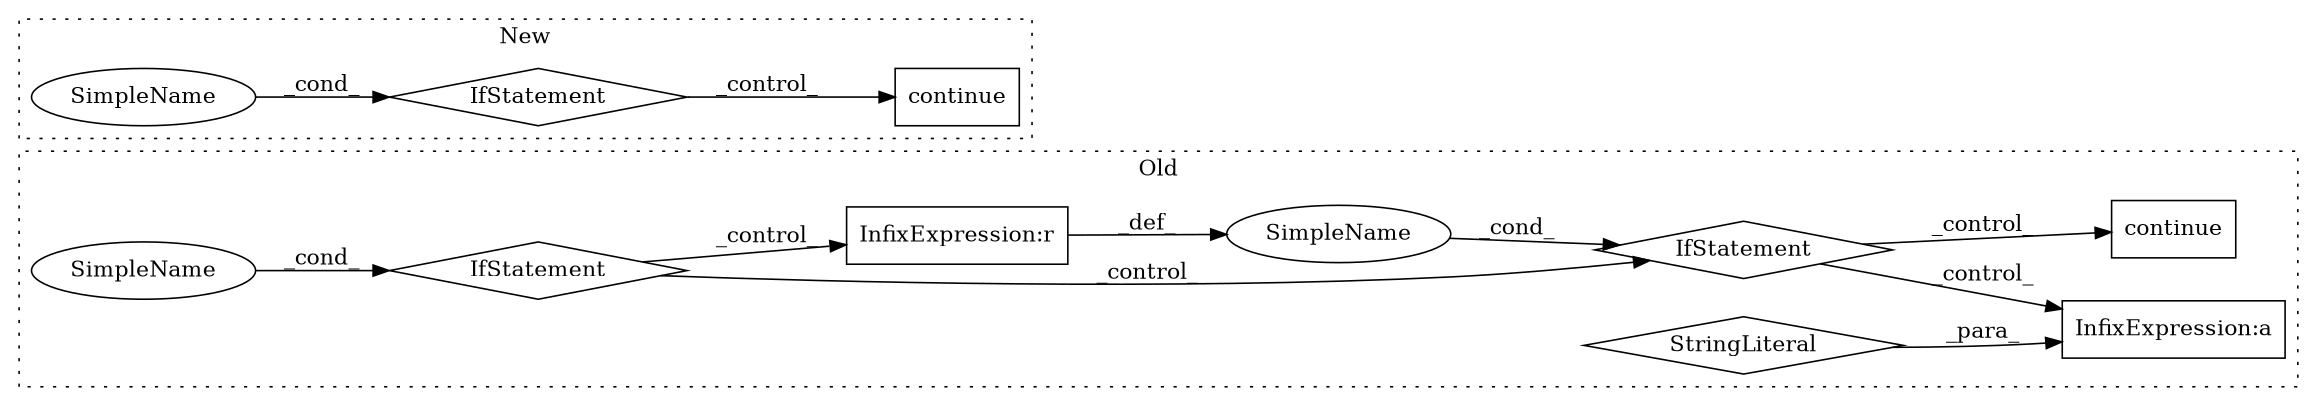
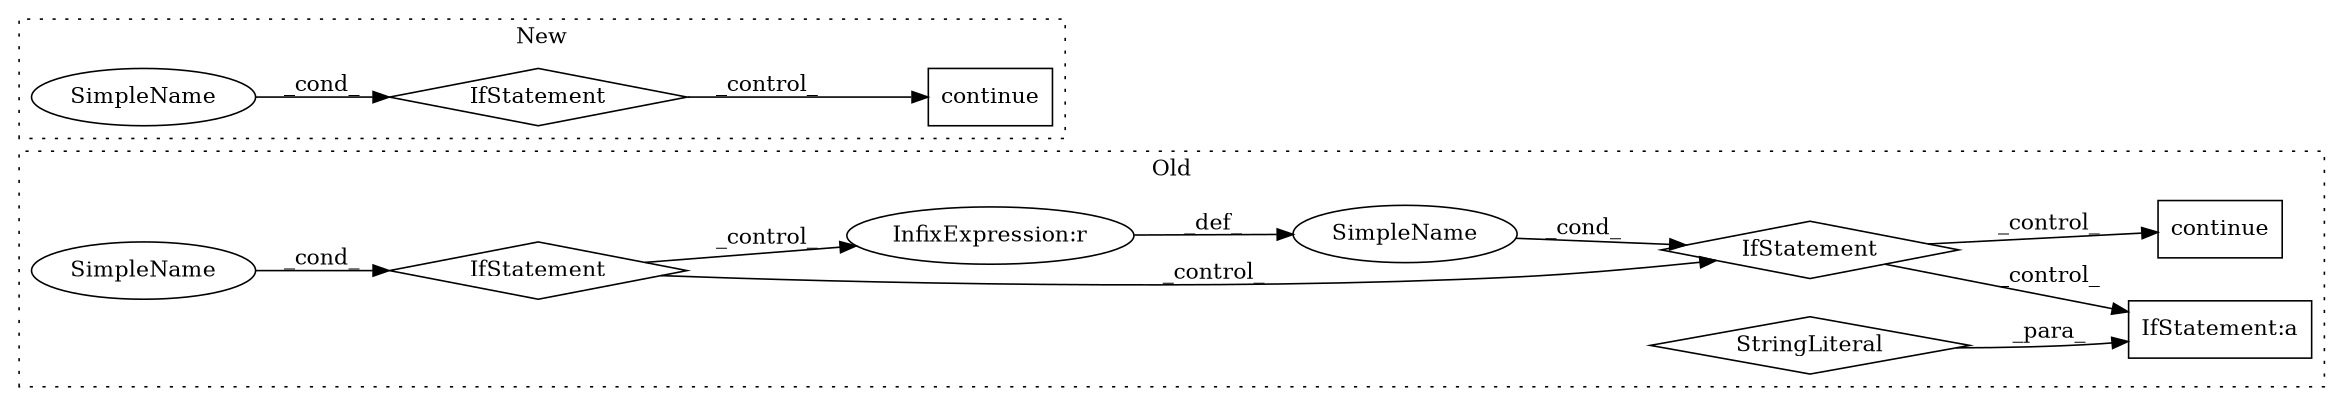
node "InfixExpression:r": shape box -> ellipse
node "InfixExpression:a": label "InfixExpression:a" -> "IfStatement:a"
